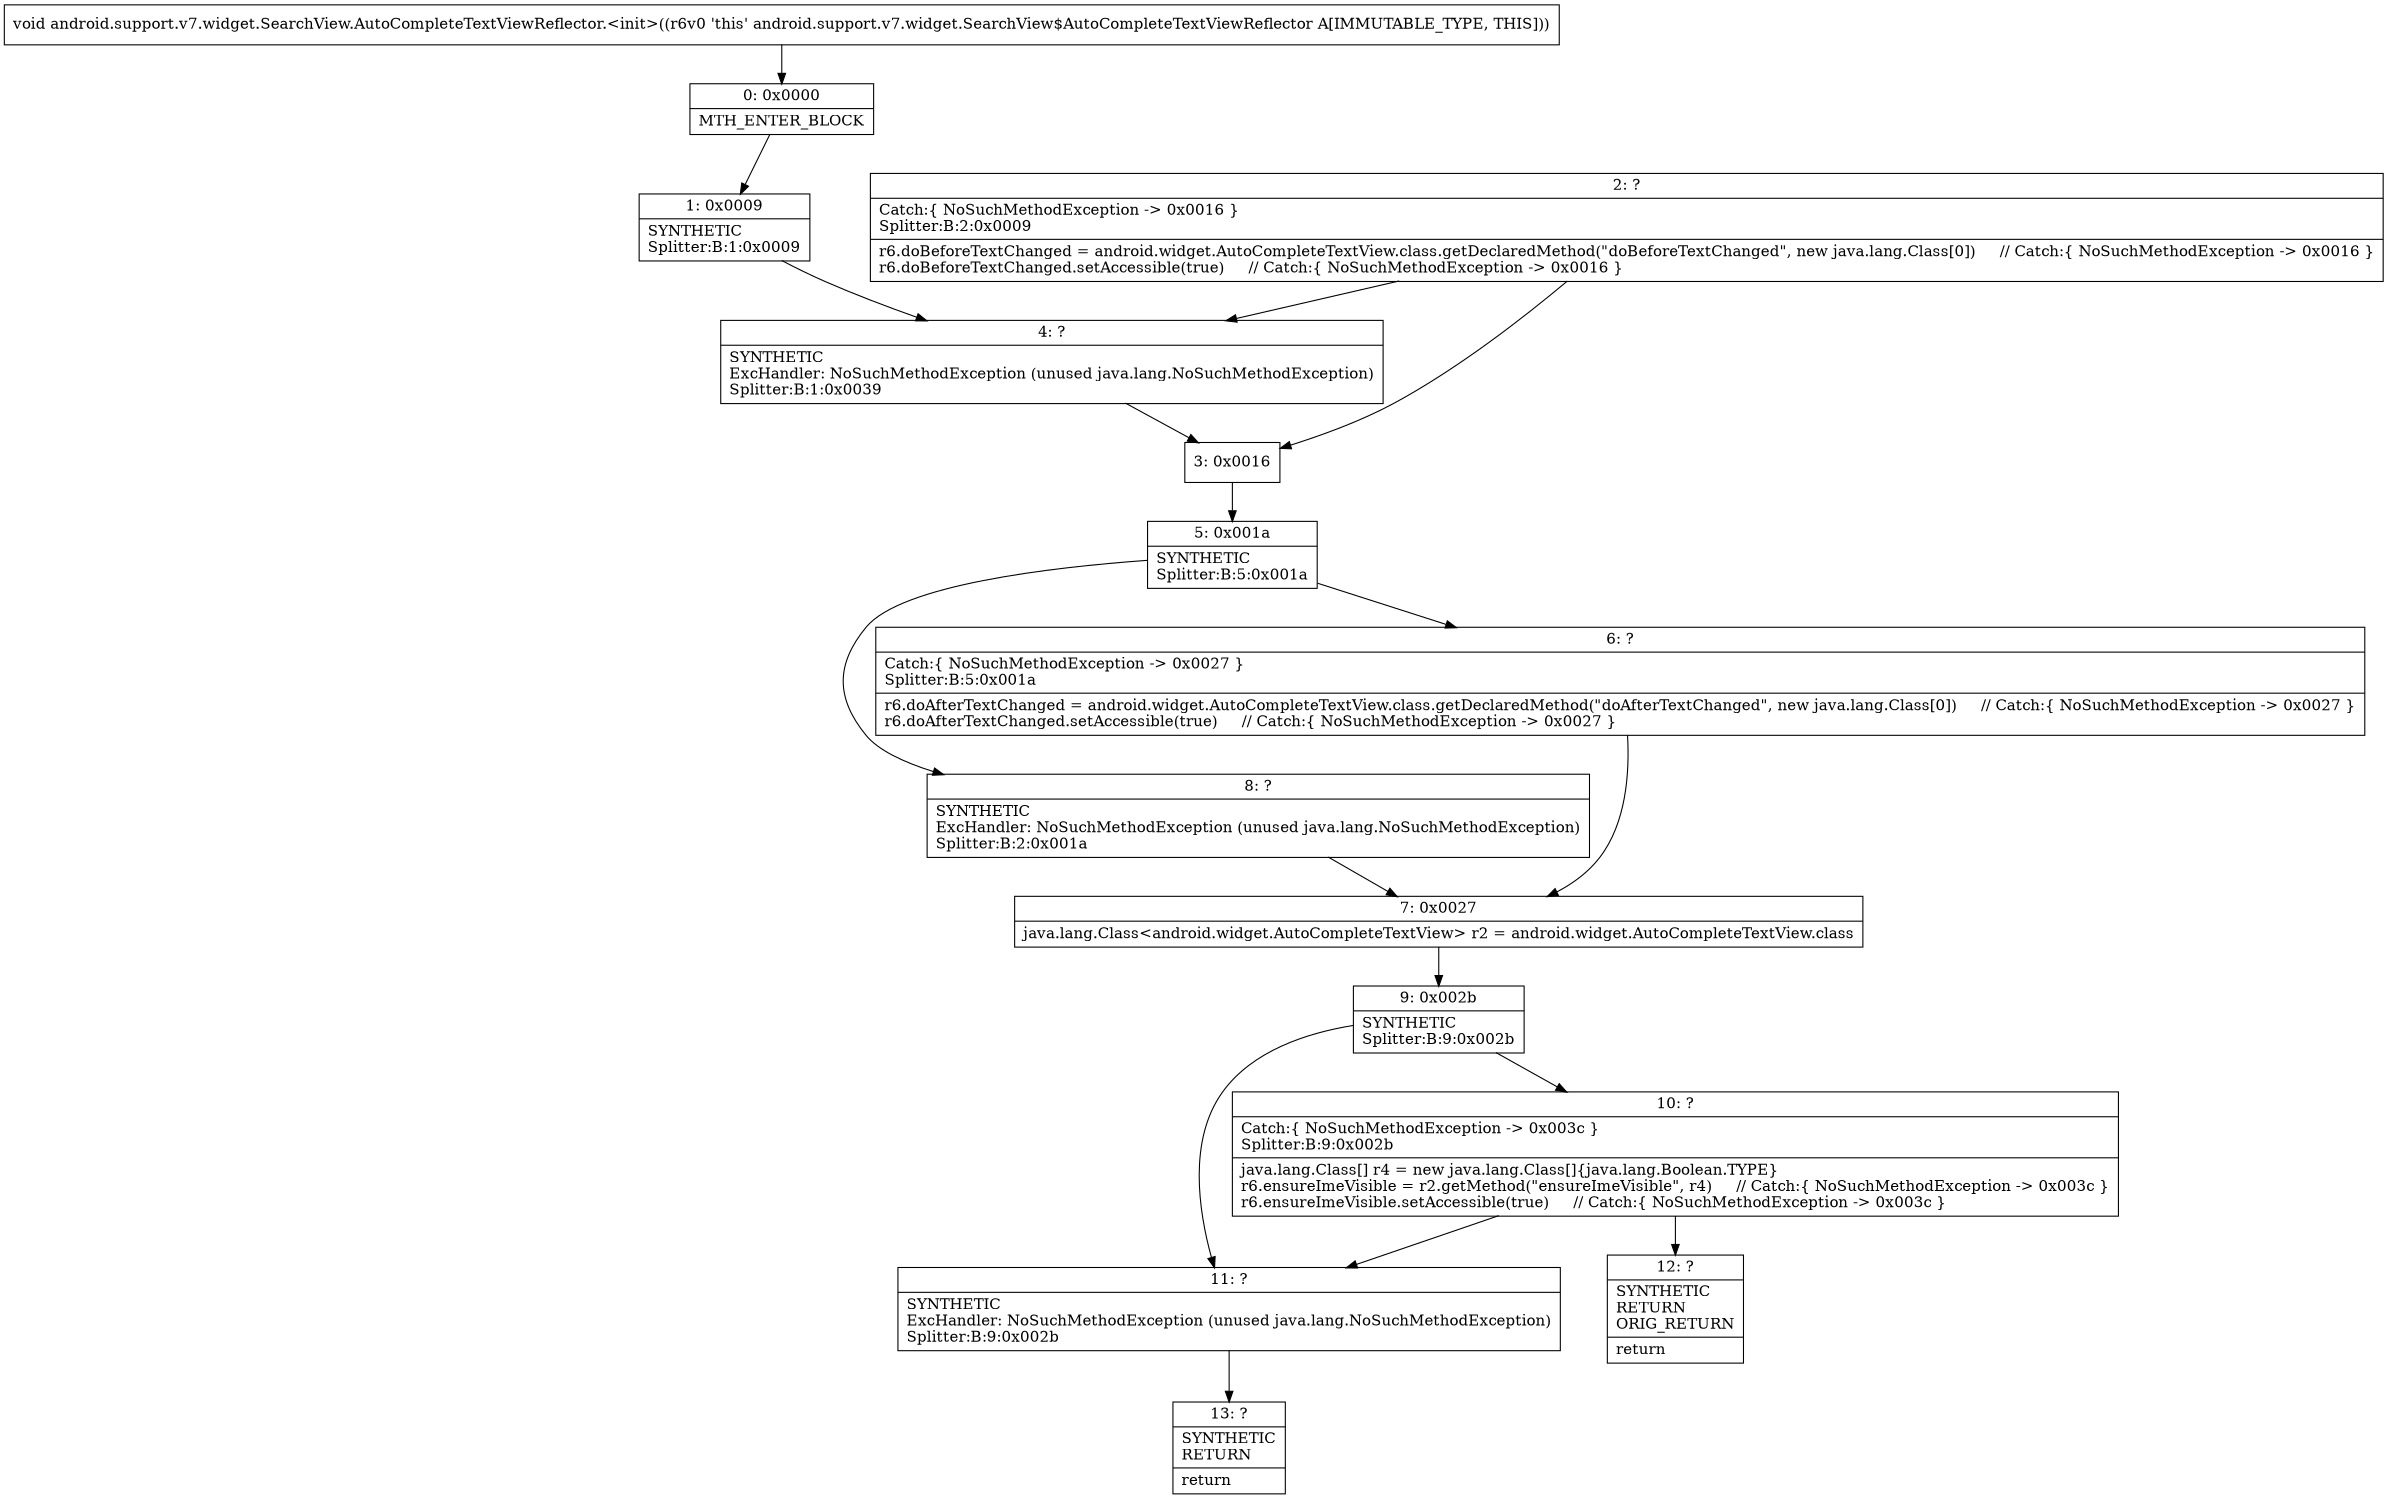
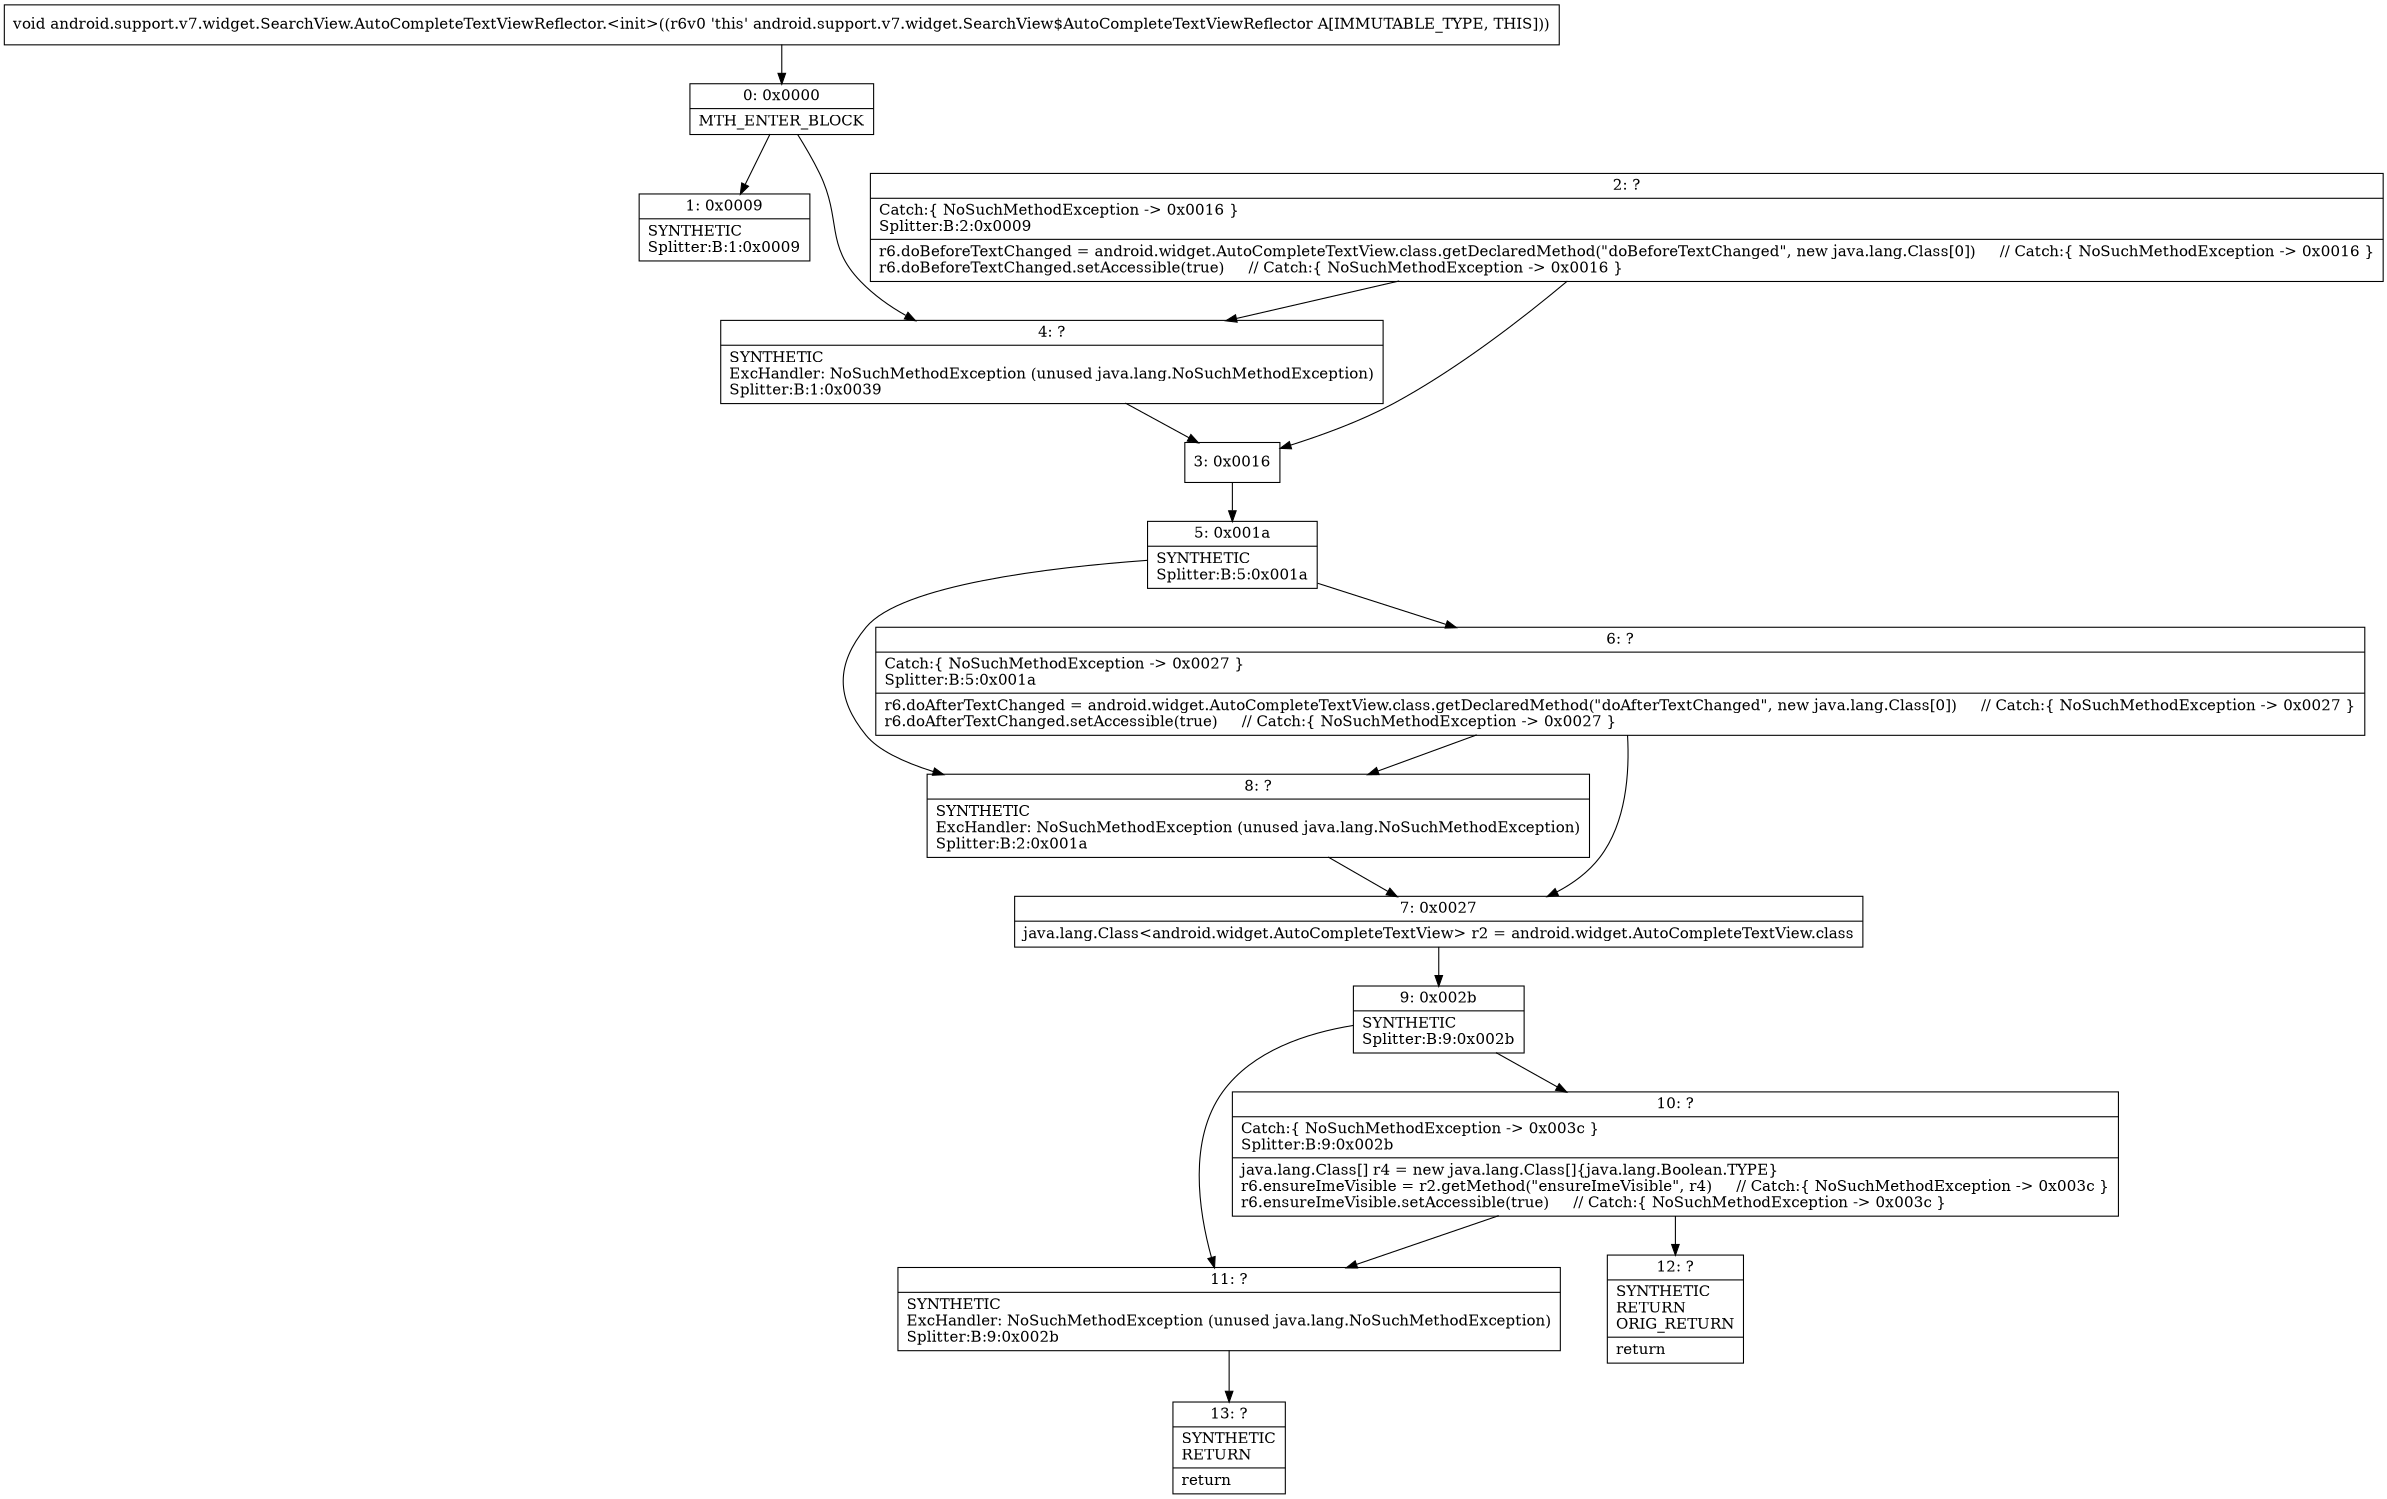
edge "1: 0x0009" -> "4: ?": now "0: 0x0000" -> "4: ?"
edge "6: ?" -> "8: ?": added
